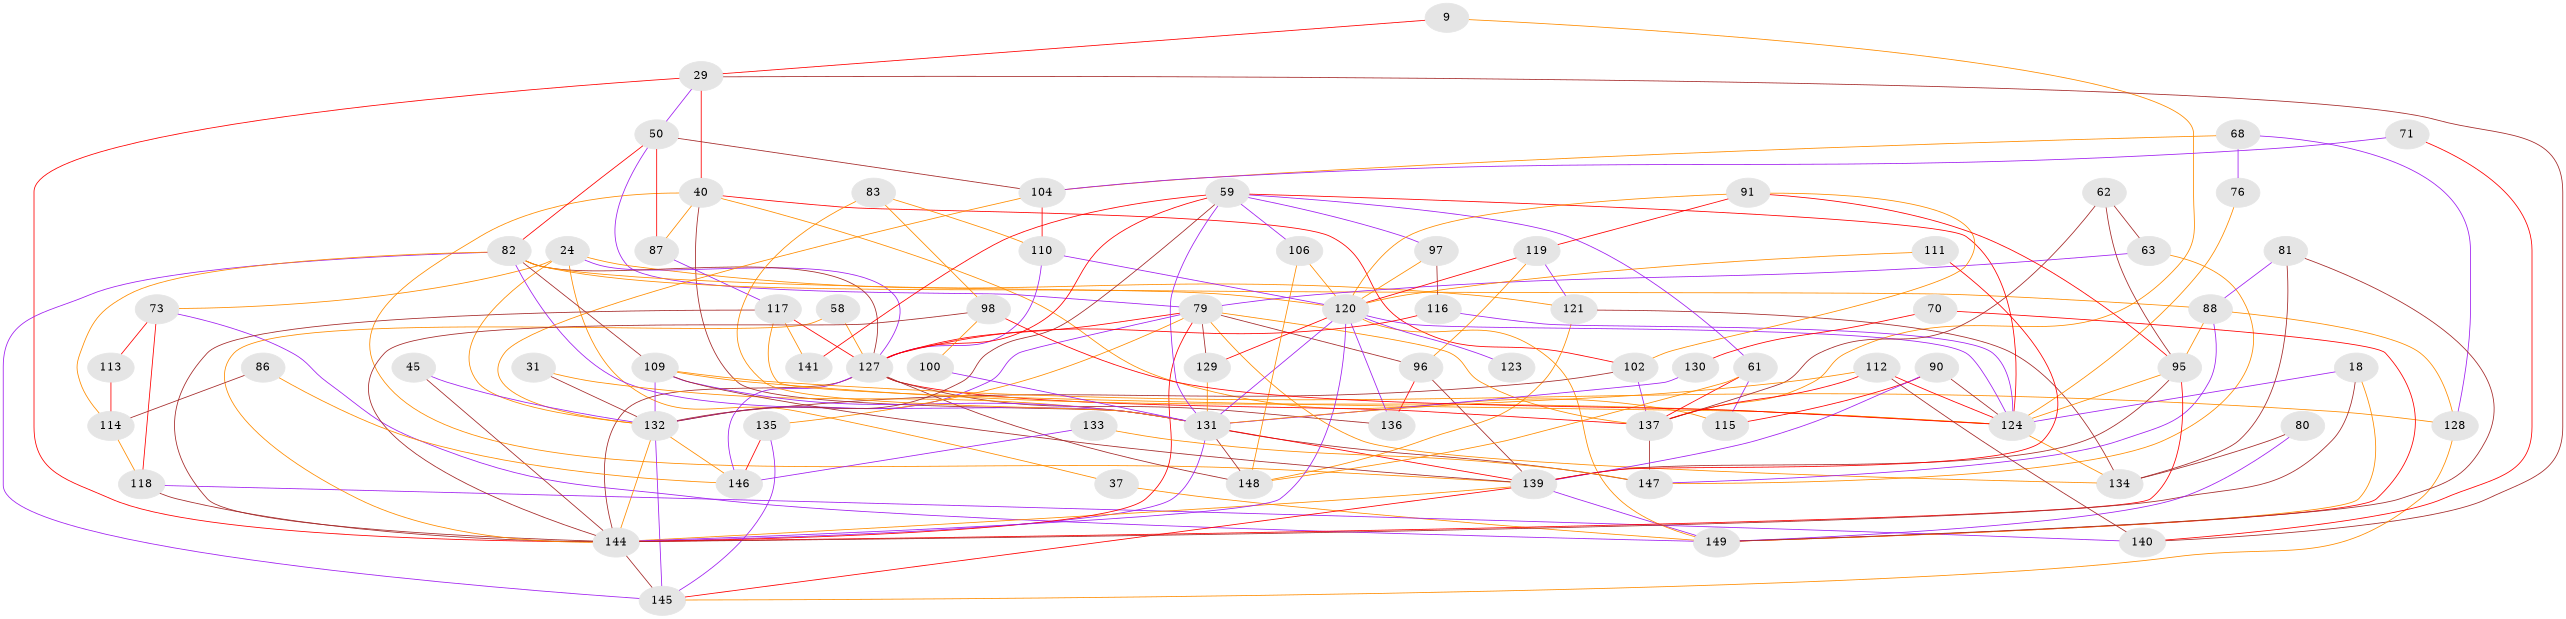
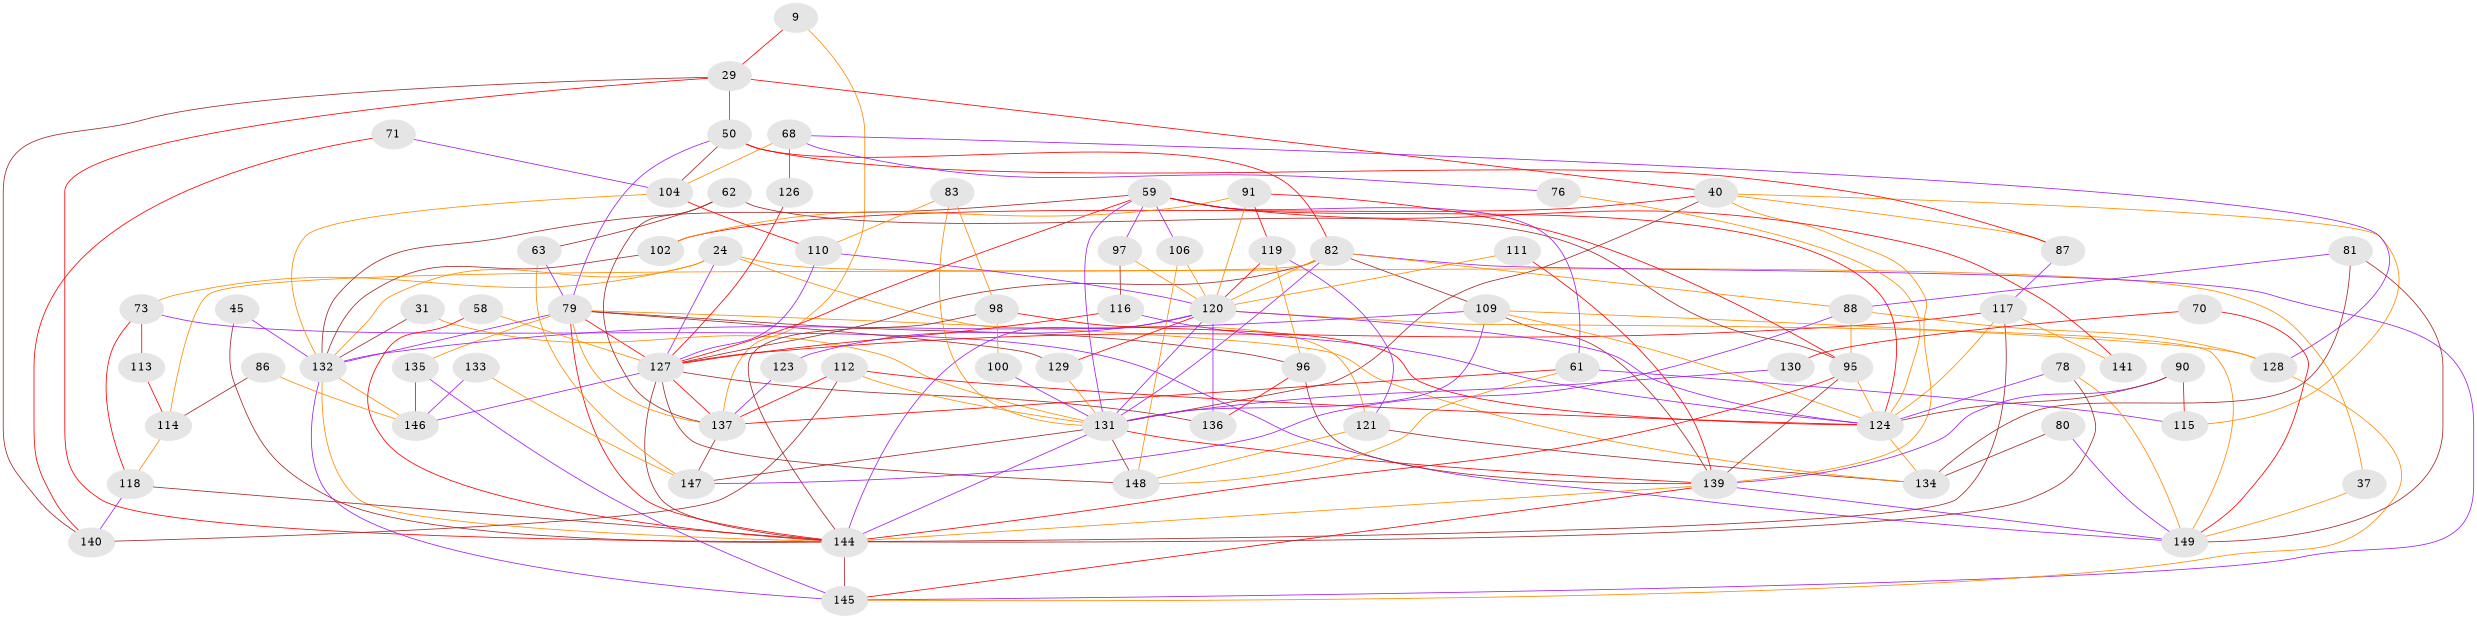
node "126": added
edge "58" -- "144": color darkorange -> red
node "18": label "18" -> "78"
edge "102" -- "137": now "123" -- "137"
